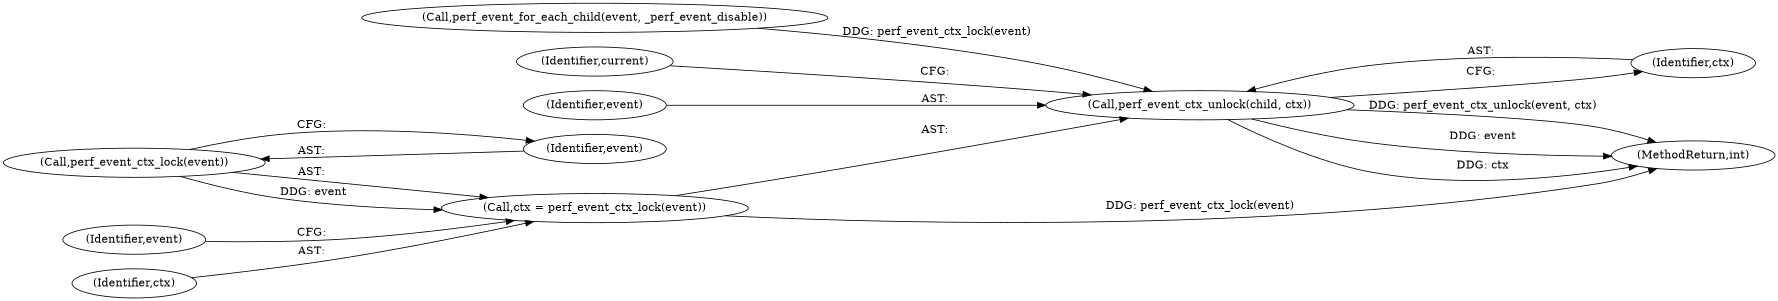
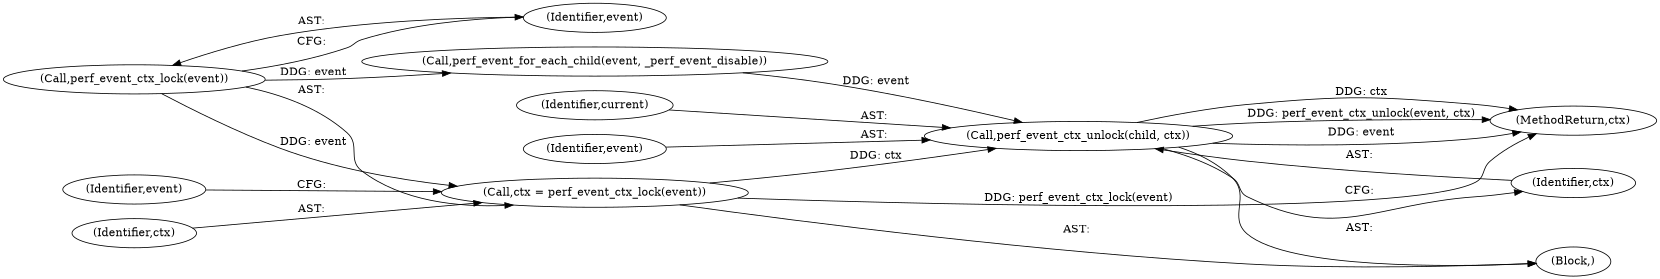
edge "(Call,perf_event_for_each_child(event, _perf_event_disable))" -> "(Call,perf_event_ctx_unlock(child, ctx))": label "DDG: perf_event_ctx_lock(event)" -> "DDG: event"
edge "(Identifier,current)" -> "(Call,perf_event_ctx_unlock(child, ctx))": label "CFG: " -> "AST: "
edge "(Call,perf_event_ctx_lock(event))" -> "(Call,perf_event_for_each_child(event, _perf_event_disable))": added, label "DDG: event"
edge "(Call,ctx = perf_event_ctx_lock(event))" -> "(Call,perf_event_ctx_unlock(child, ctx))": label "AST: " -> "DDG: ctx"
node "(MethodReturn,int)": label "(MethodReturn,int)" -> "(MethodReturn,ctx)"
node "(Block,)": added
